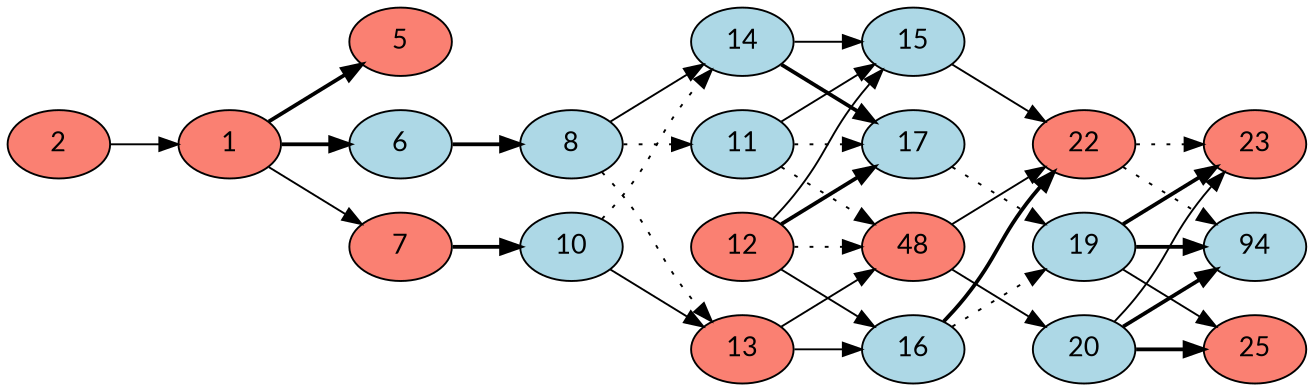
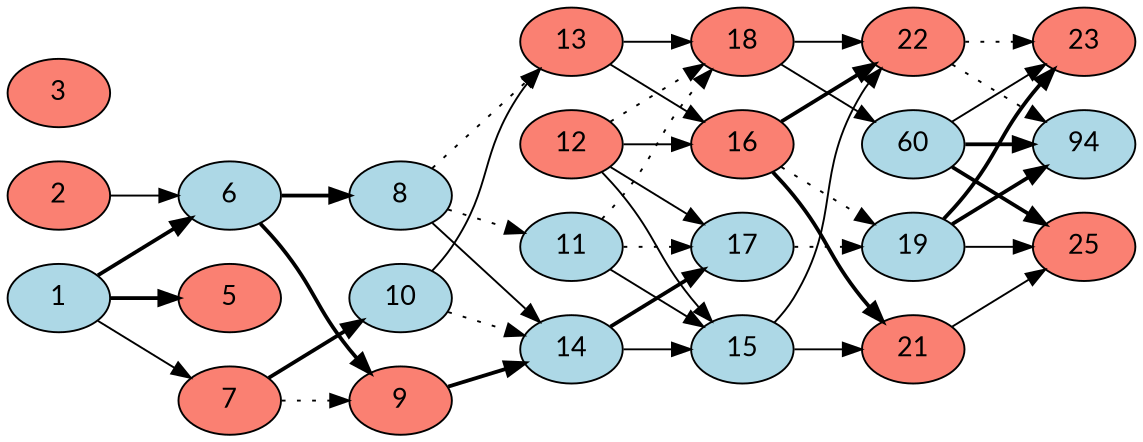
node "3": added
edge "2" -> "1": now "2" -> "6"
node "1": fillcolor salmon -> lightblue
edge "12" -> "17": style bold -> solid
node "48": label "48" -> "18"
node "16": fillcolor lightblue -> salmon
node "21": added
node "20": label "20" -> "60"
node "9": added
